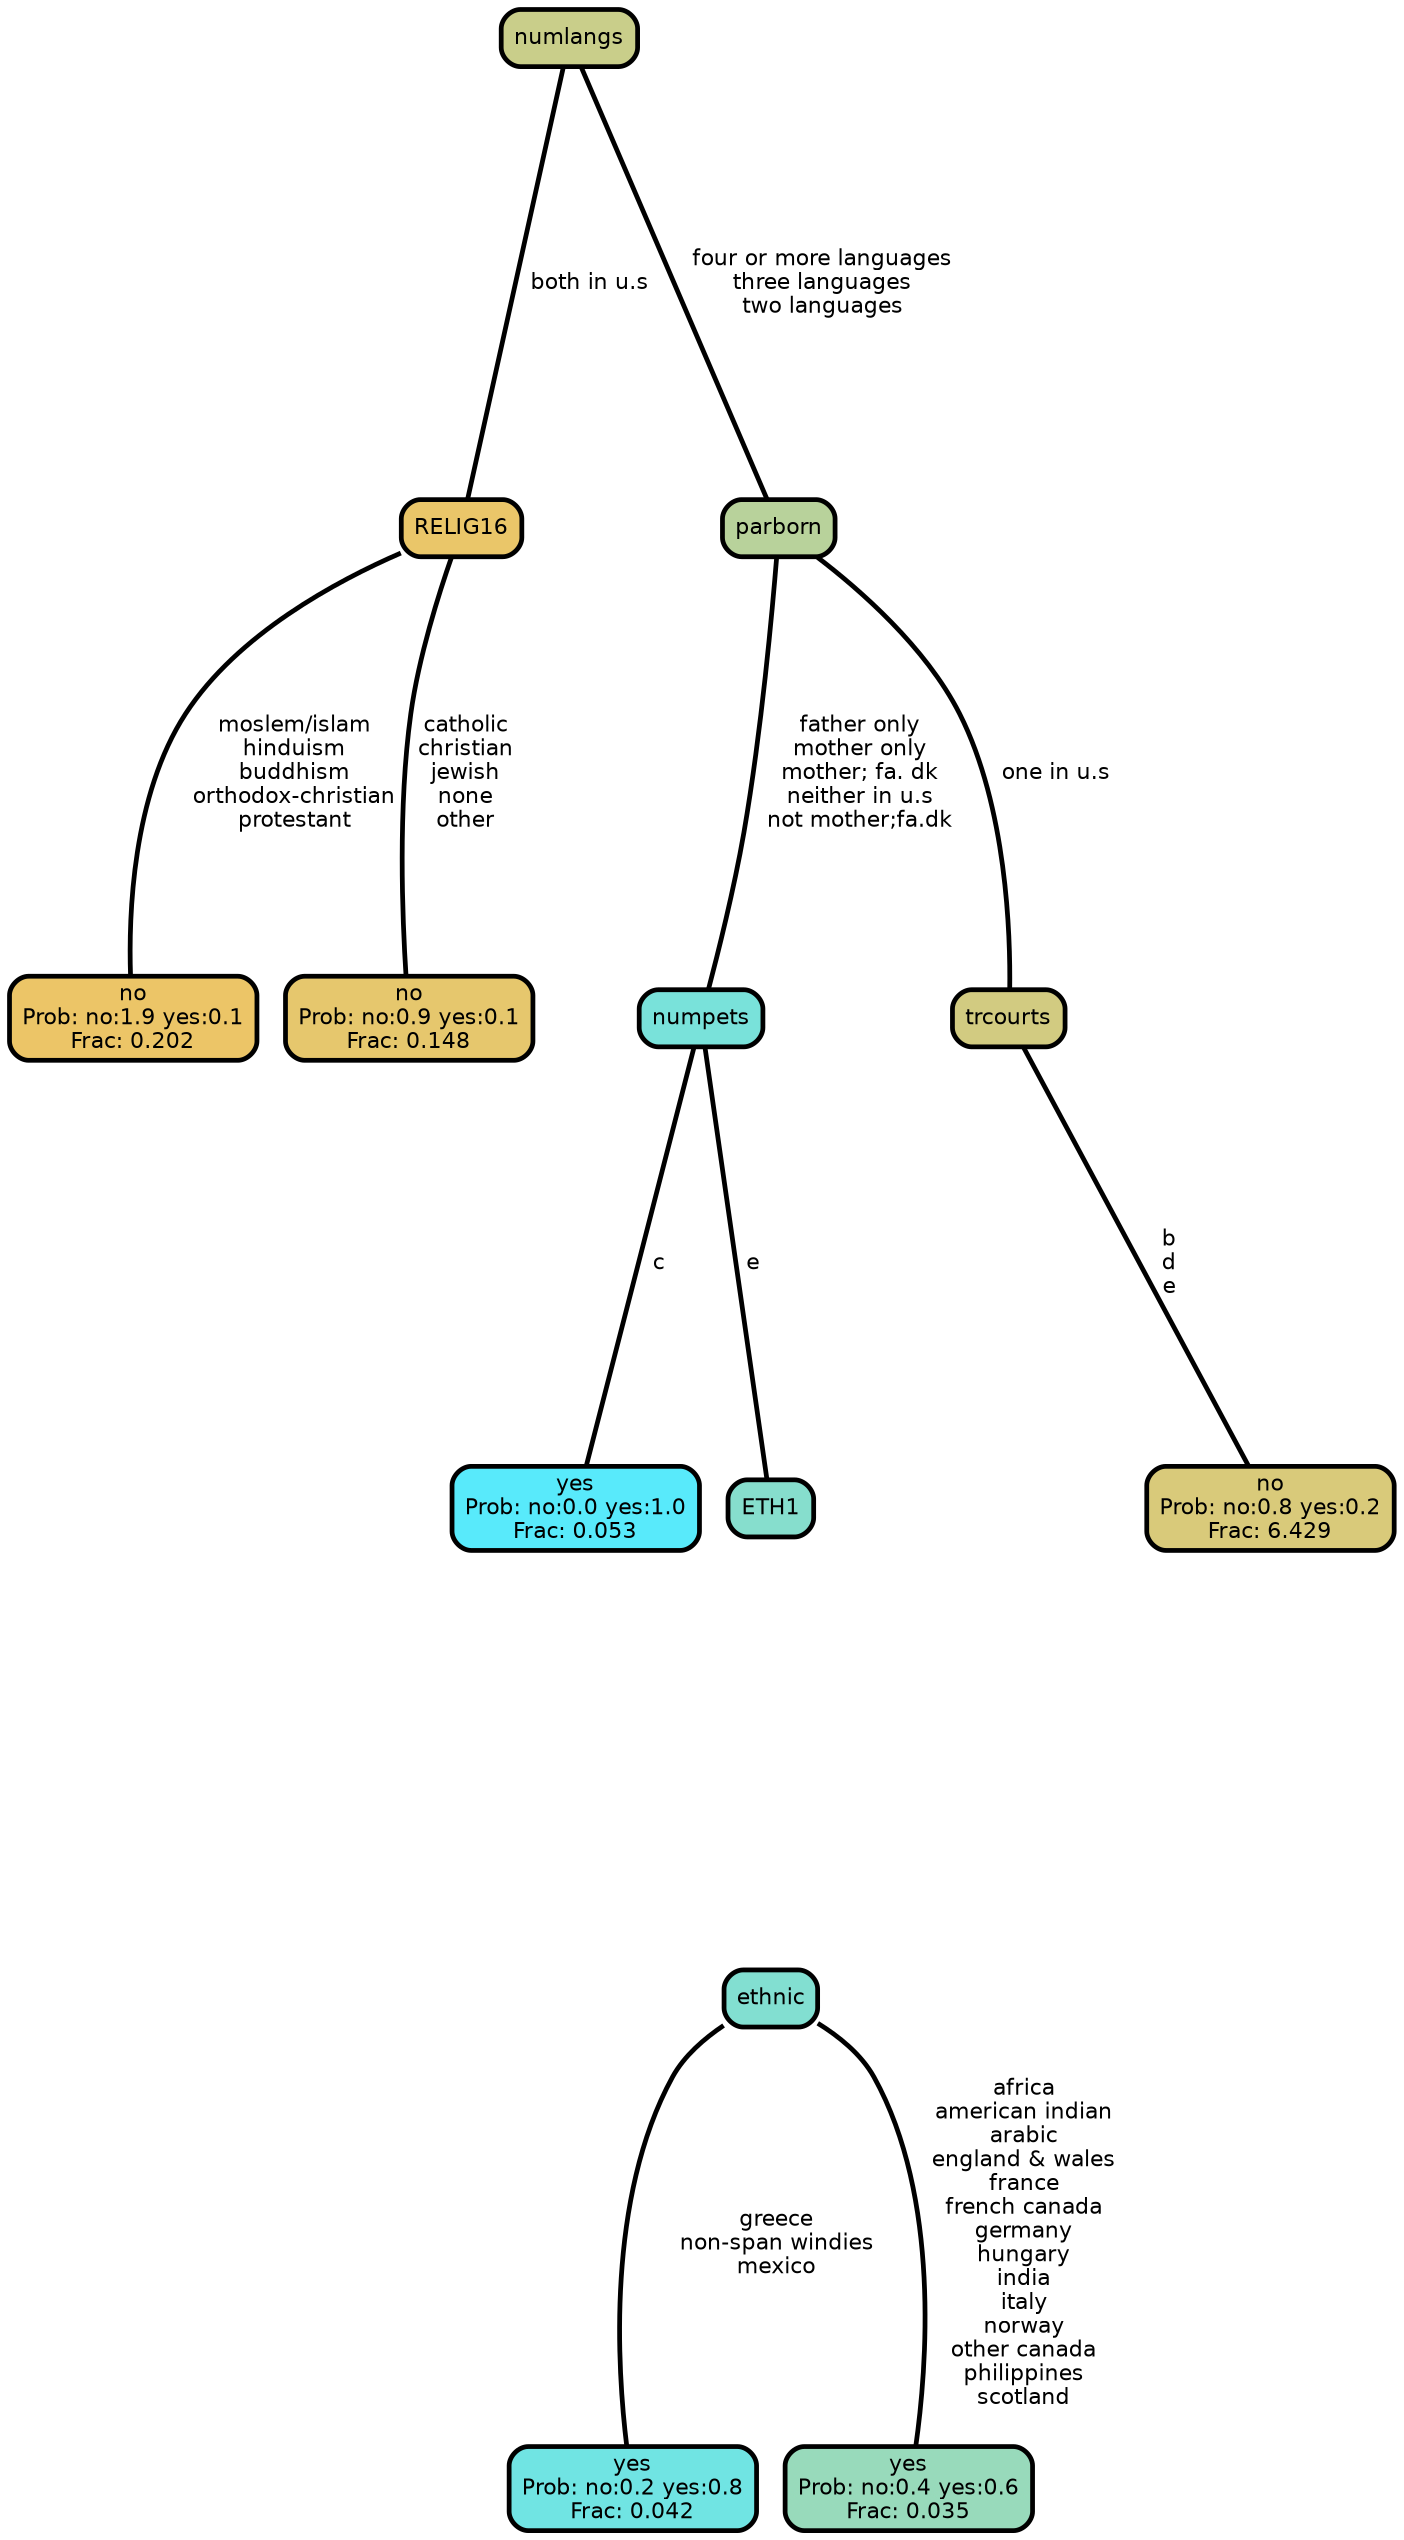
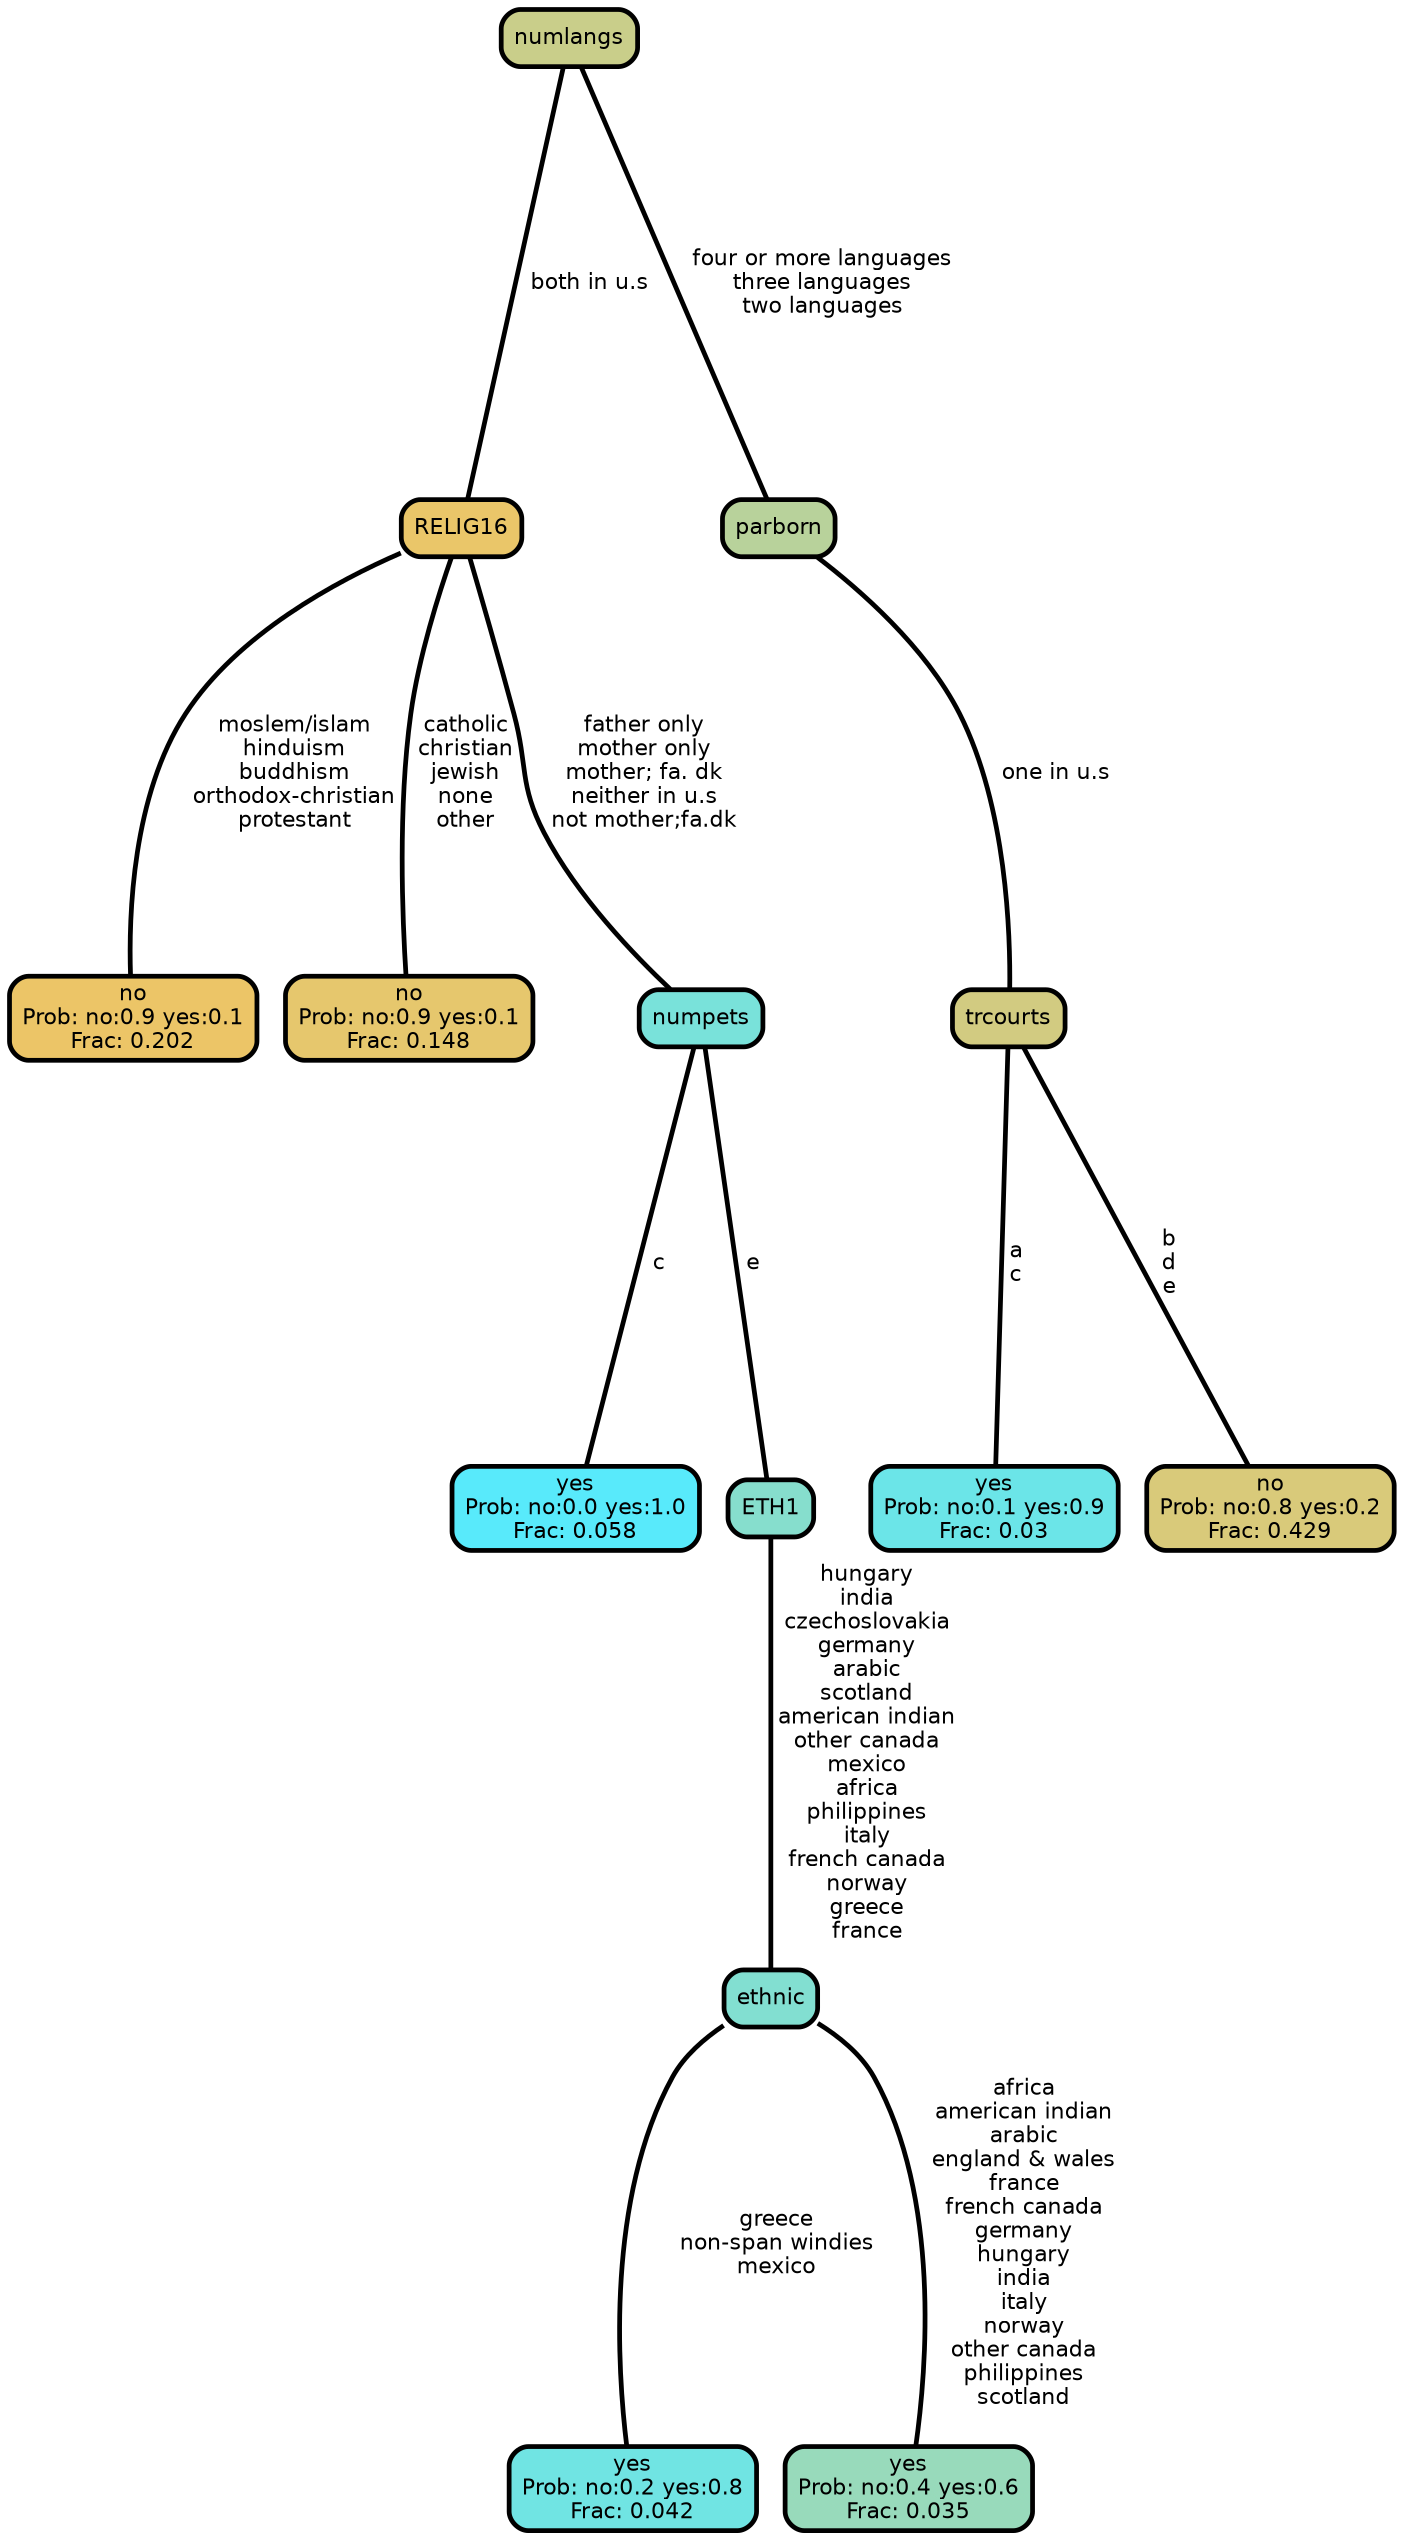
edge "parborn" -- "numpets": now "RELIG16" -- "numpets"
node "no Prob: no:1.9 yes:0.1 Frac: 0.202": label "no Prob: no:1.9 yes:0.1 Frac: 0.202" -> "no Prob: no:0.9 yes:0.1 Frac: 0.202"
node "yes Prob: no:0.0 yes:1.0 Frac: 0.053": label "yes Prob: no:0.0 yes:1.0 Frac: 0.053" -> "yes Prob: no:0.0 yes:1.0 Frac: 0.058"
node "yes Prob: no:0.1 yes:0.9 Frac: 0.03": added
node "no Prob: no:0.8 yes:0.2 Frac: 6.429": label "no Prob: no:0.8 yes:0.2 Frac: 6.429" -> "no Prob: no:0.8 yes:0.2 Frac: 0.429"
edge "ETH1" -- "ethnic": added, label "hungary india czechoslovakia germany arabic scotland american indian other canada mexico africa philippines italy french canada norway greece france"
